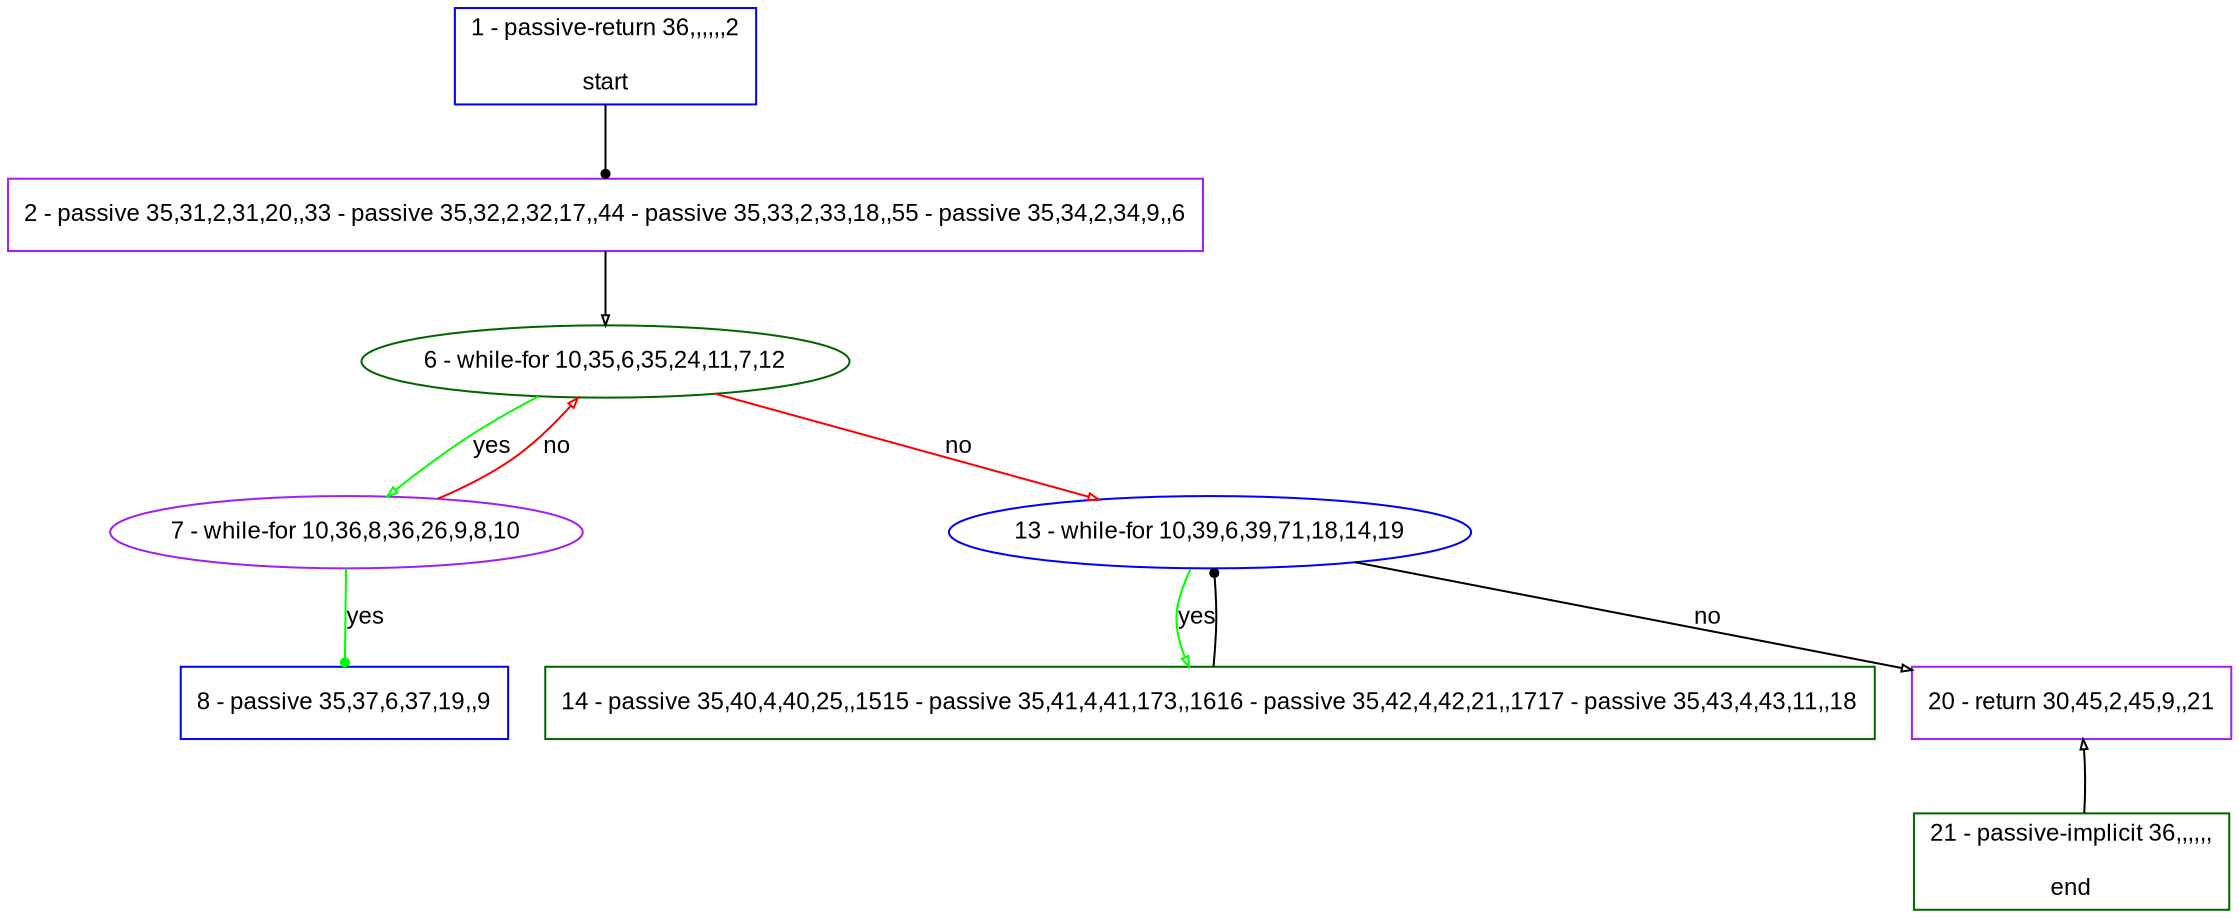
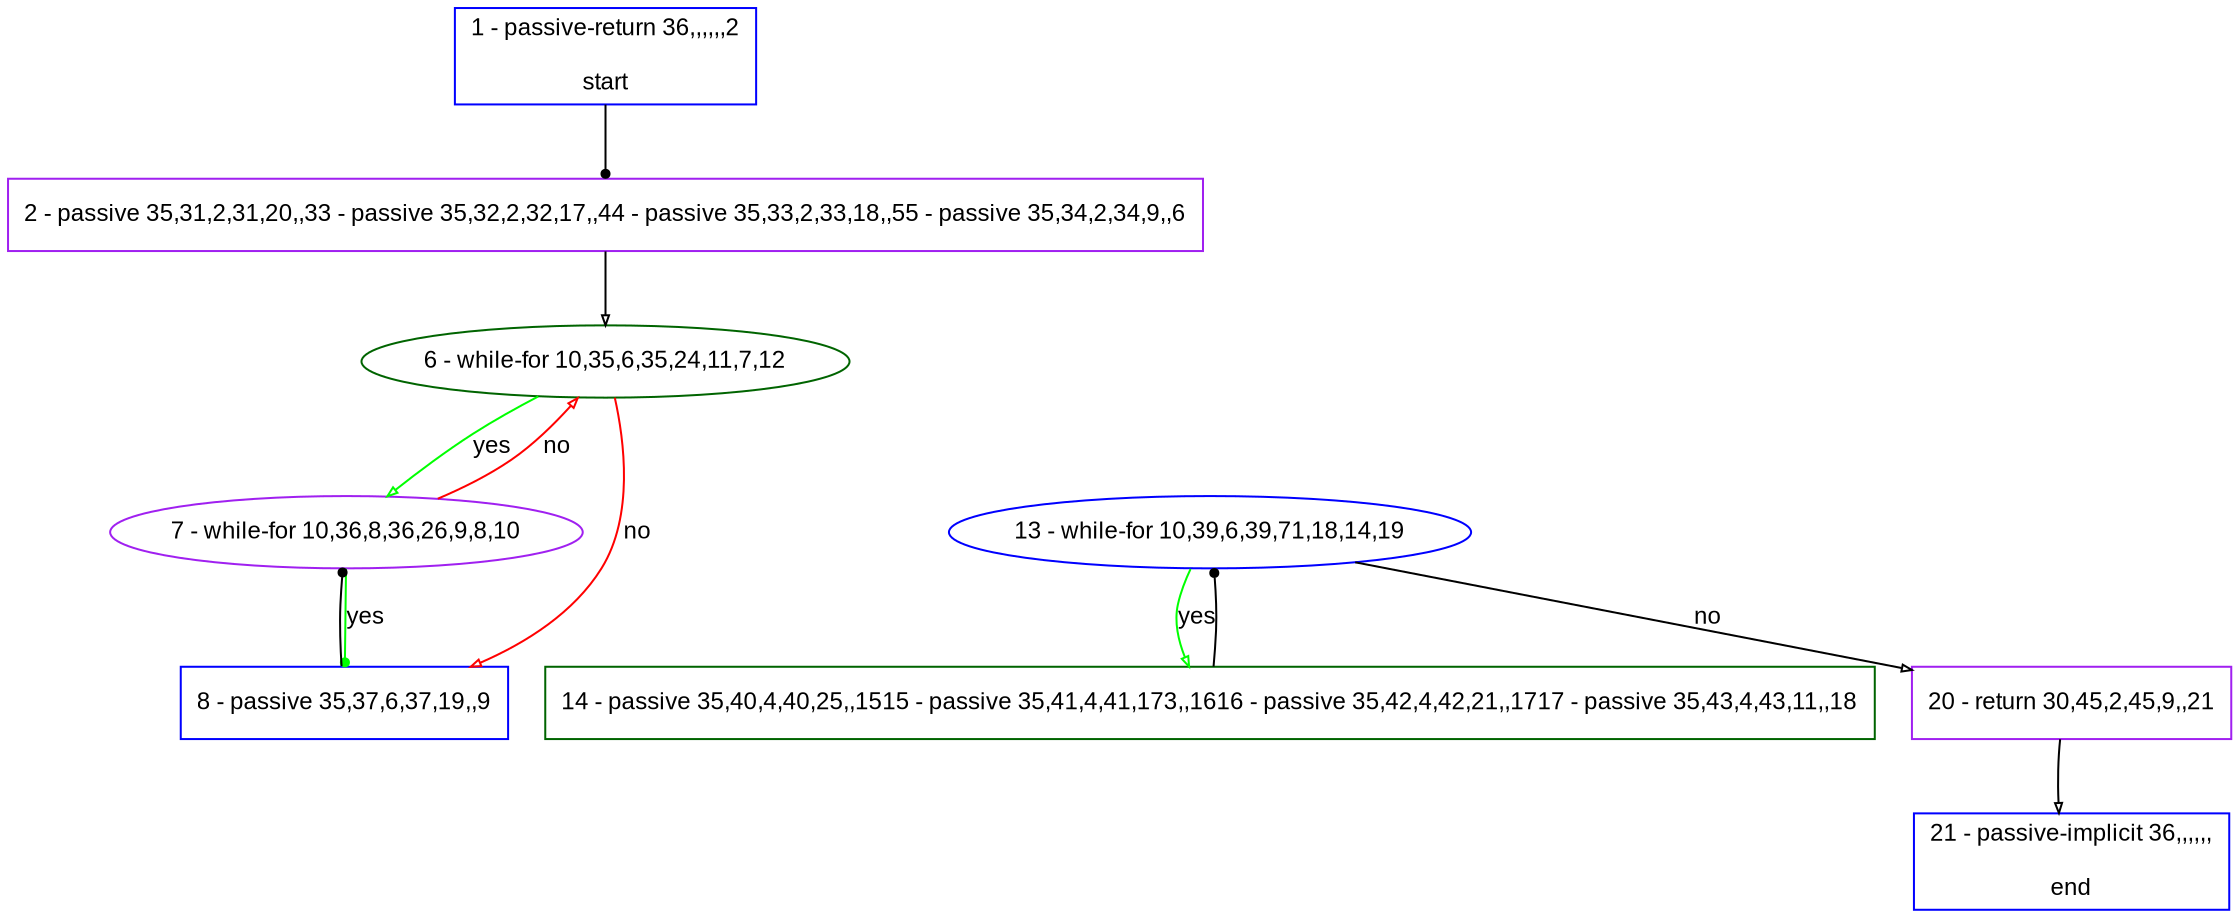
edge "6 - while-for 10,35,6,35,24,11,7,12" -> "13 - while-for 10,39,6,39,71,18,14,19": now "6 - while-for 10,35,6,35,24,11,7,12" -> "8 - passive 35,37,6,37,19,,9"
edge "8 - passive 35,37,6,37,19,,9" -> "7 - while-for 10,36,8,36,26,9,8,10": added
edge "21 - passive-implicit 36,,,,,, end" -> "20 - return 30,45,2,45,9,,21": reversed
node "21 - passive-implicit 36,,,,,, end": color darkgreen -> blue
